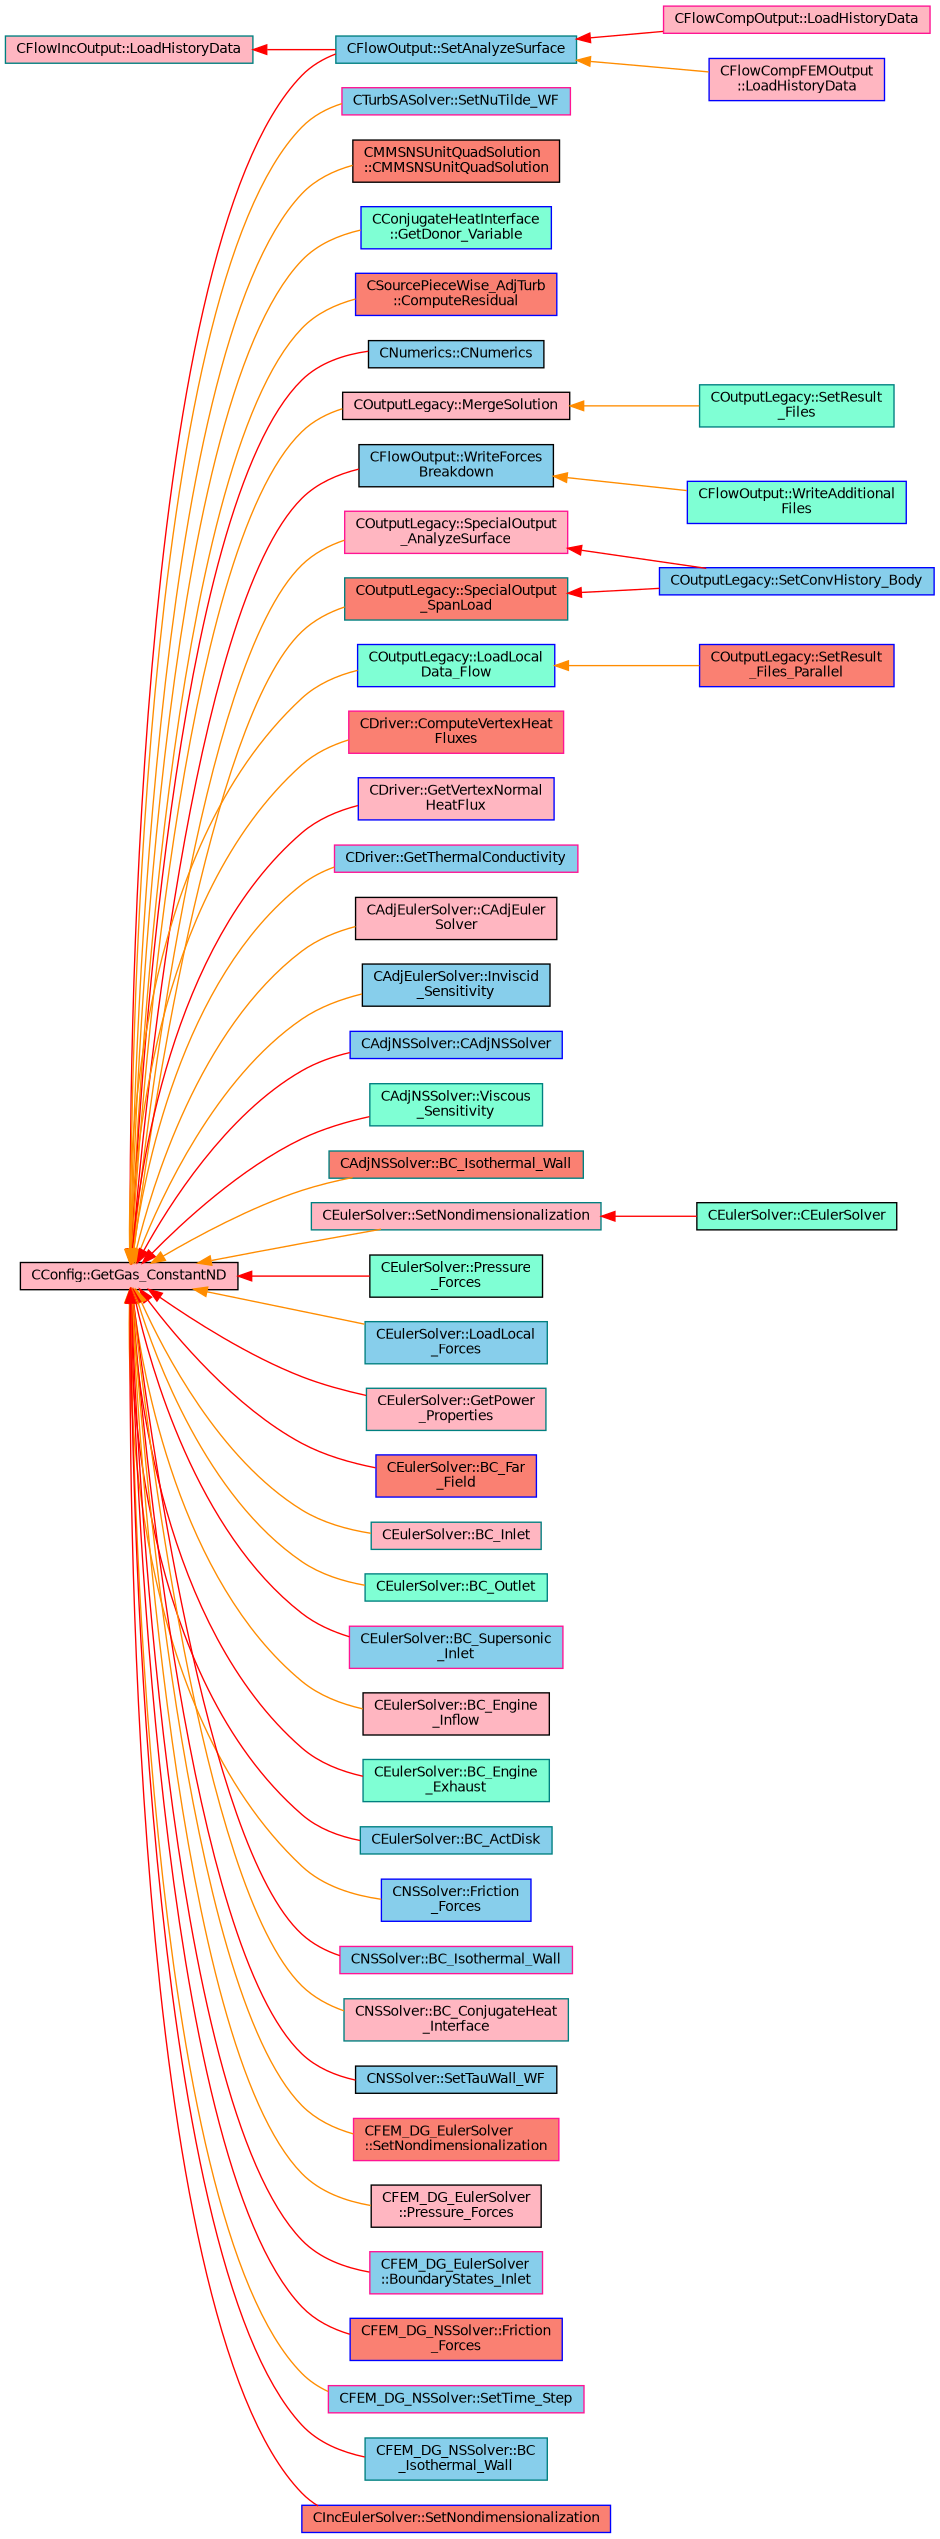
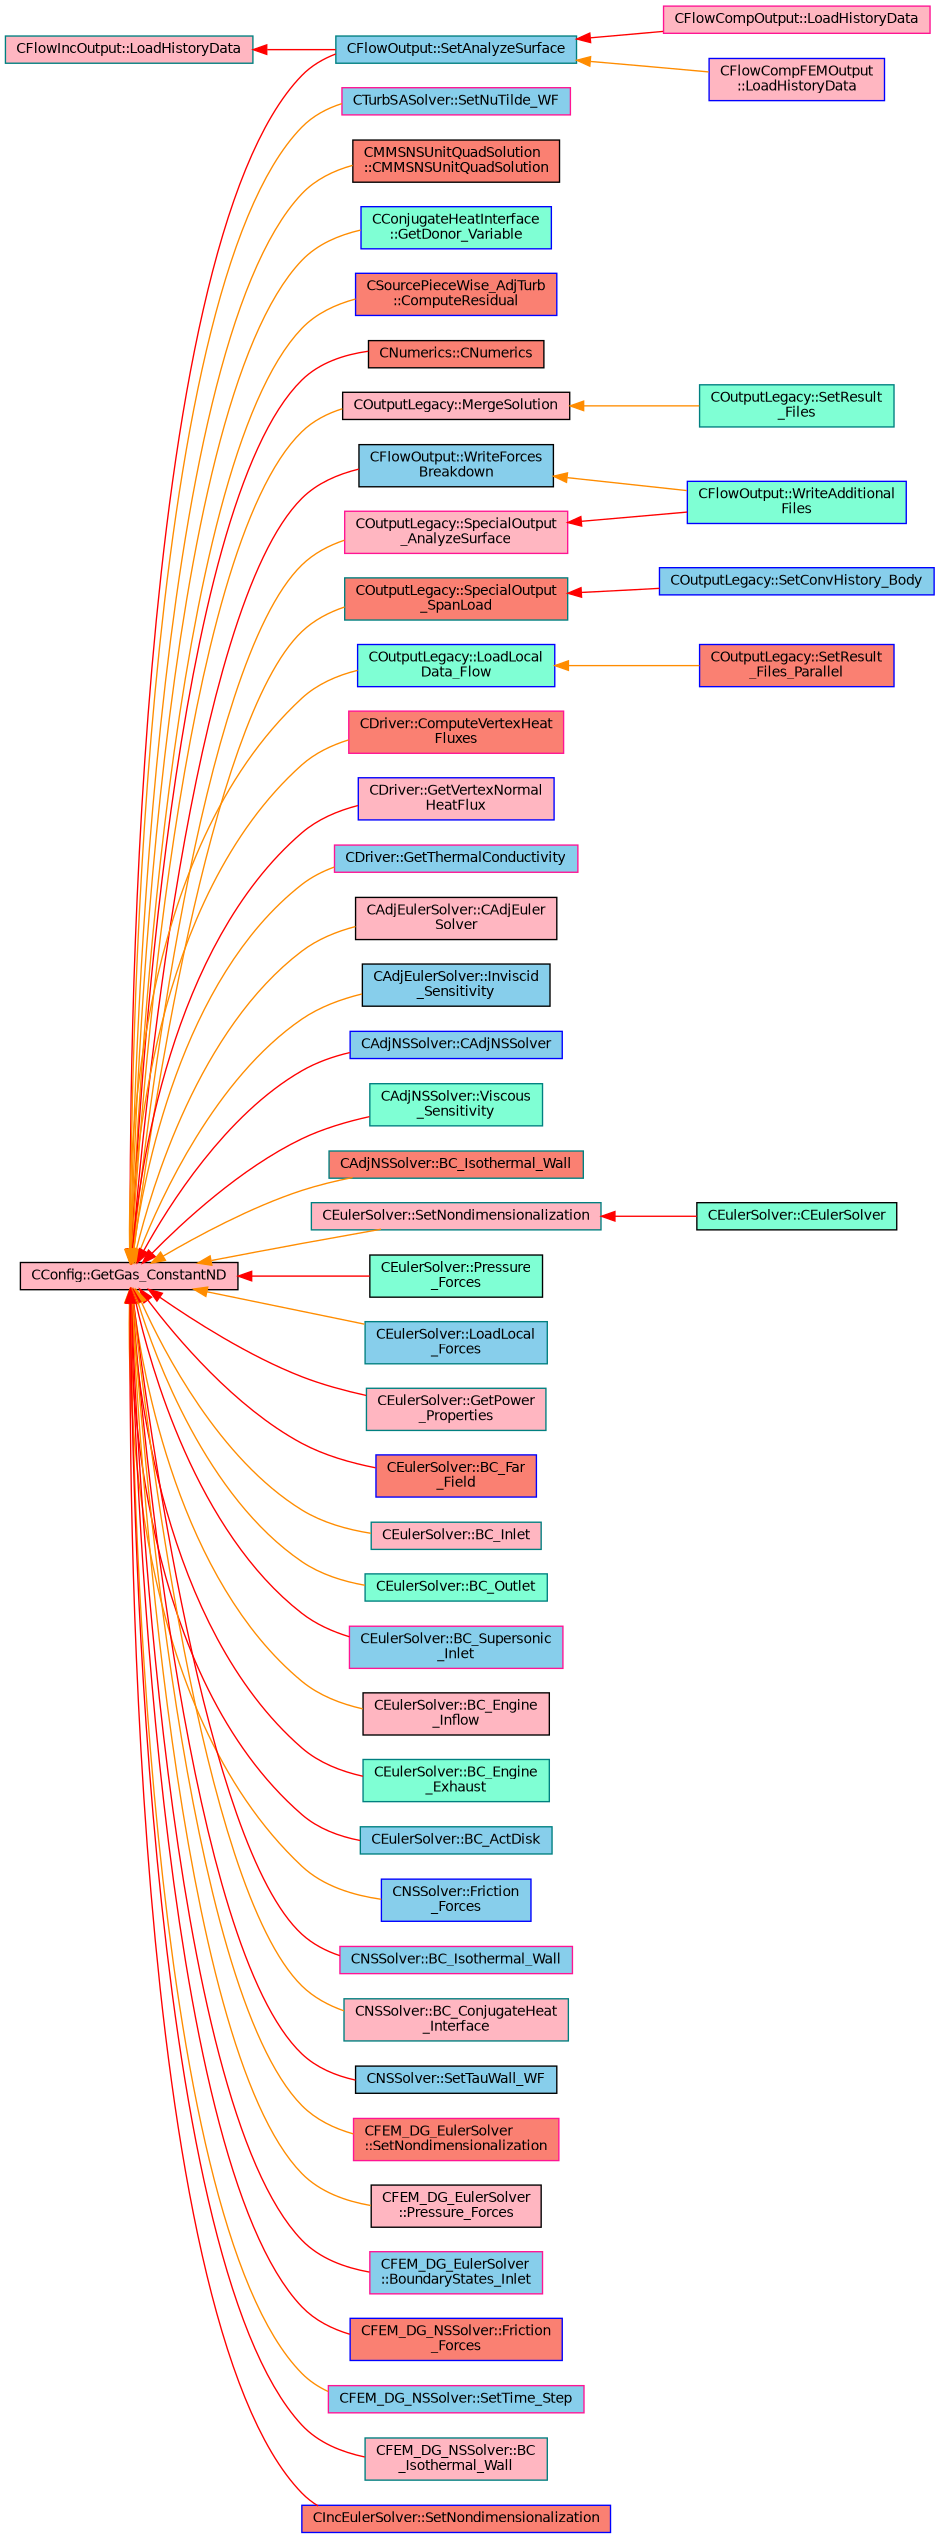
node "CNumerics::CNumerics": fillcolor skyblue -> salmon
edge "COutputLegacy::SetConvHistory_Body" -> "COutputLegacy::SpecialOutput _AnalyzeSurface": now "CFlowOutput::WriteAdditional Files" -> "COutputLegacy::SpecialOutput _AnalyzeSurface"
node "CFEM_DG_NSSolver::BC _Isothermal_Wall": fillcolor skyblue -> lightpink
